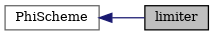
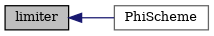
edge "limiter" -> "PhiScheme": reversed
